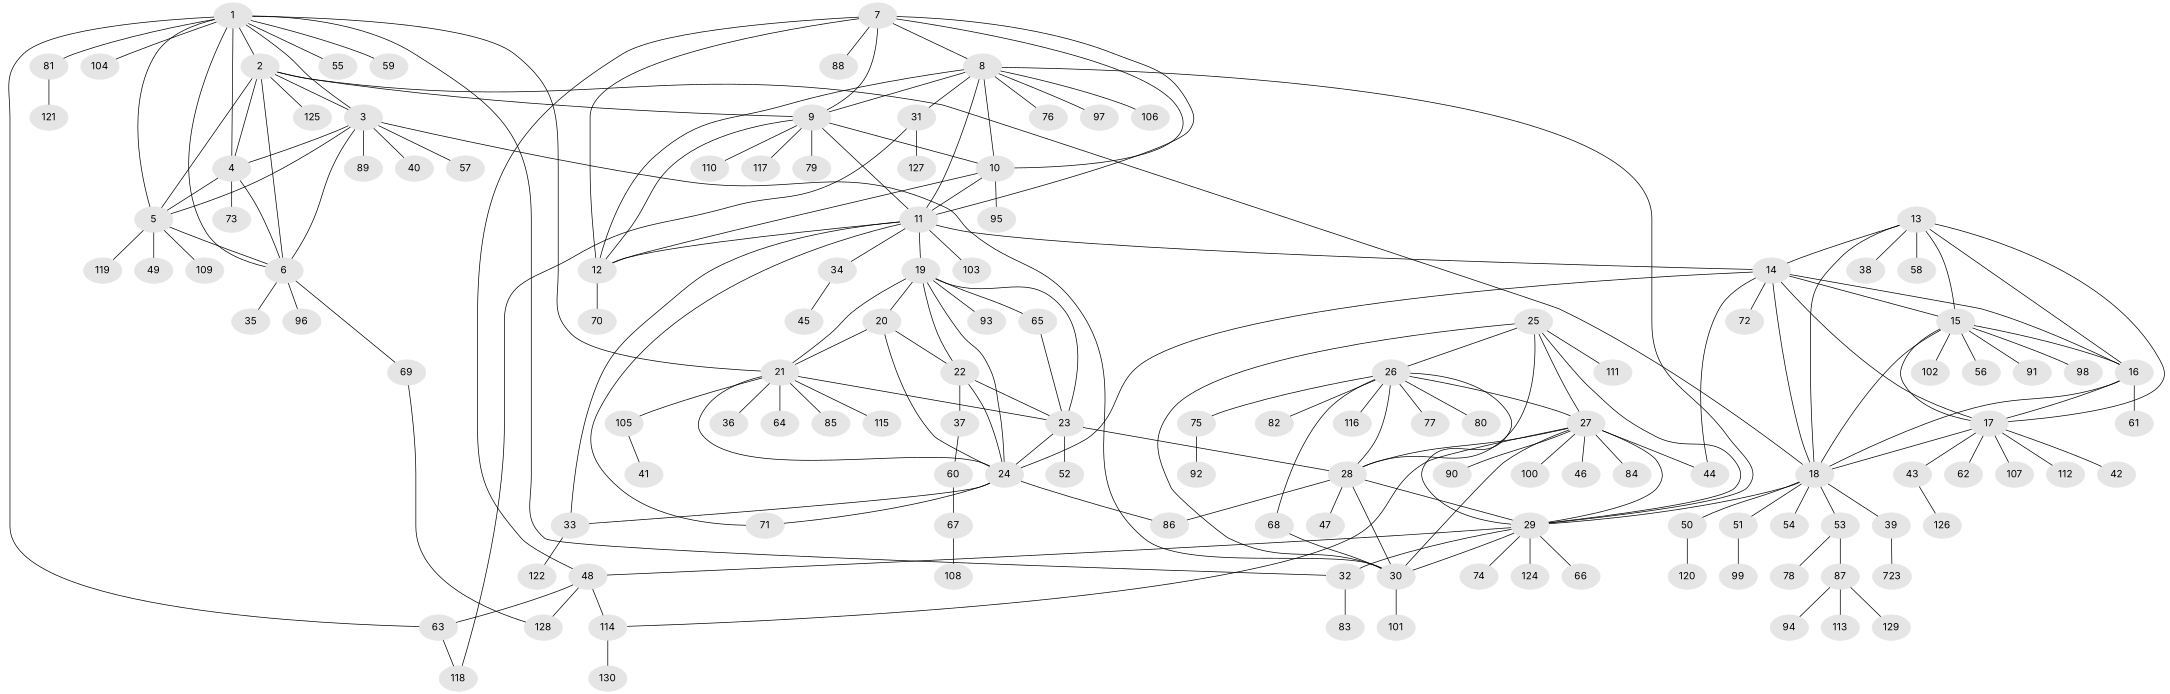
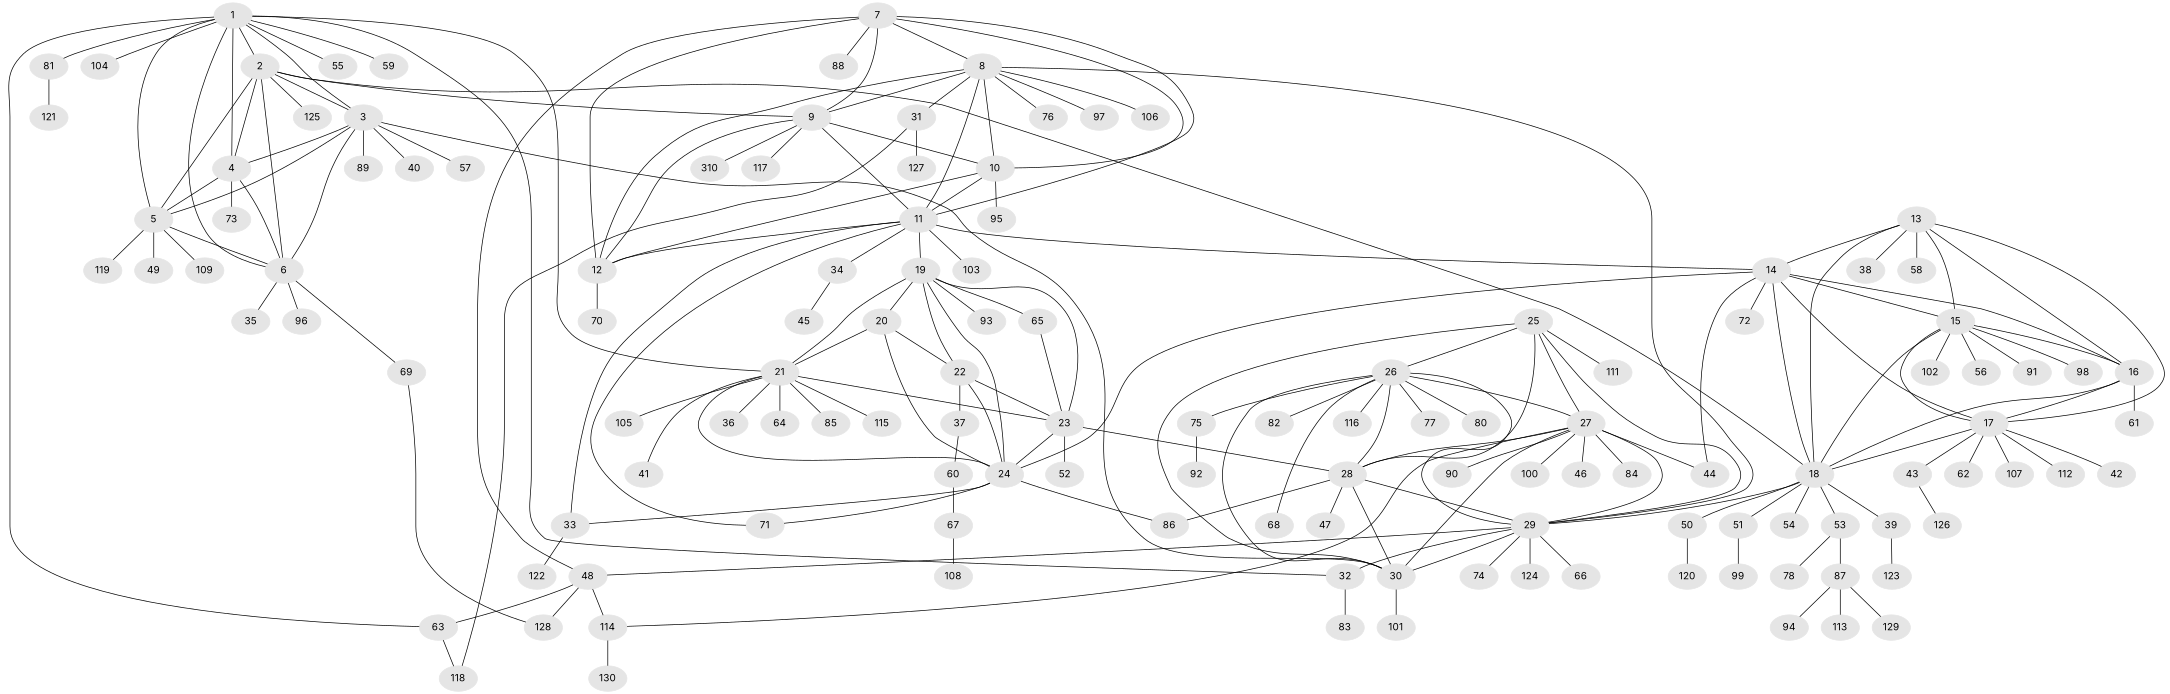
node "110": label "110" -> "310"
node "79": removed
edge "105" -- "41": now "21" -- "41"
edge "68" -- "30": now "26" -- "30"
node "723": label "723" -> "123"
